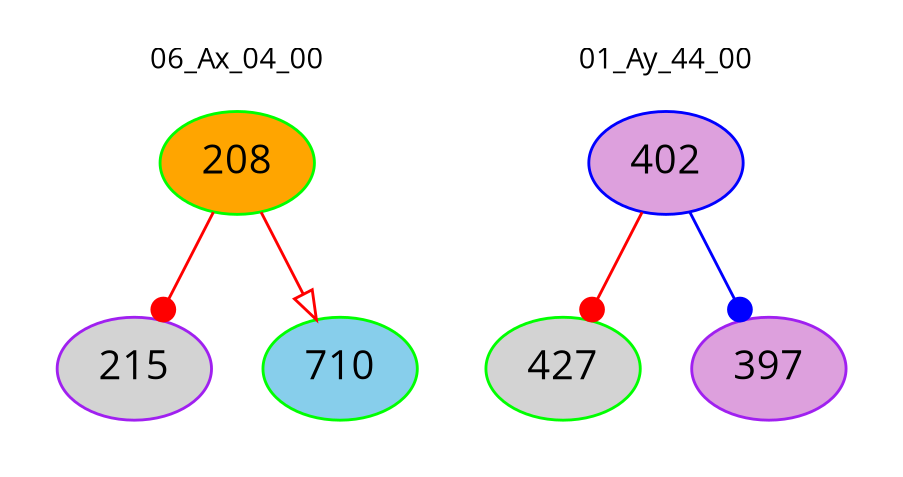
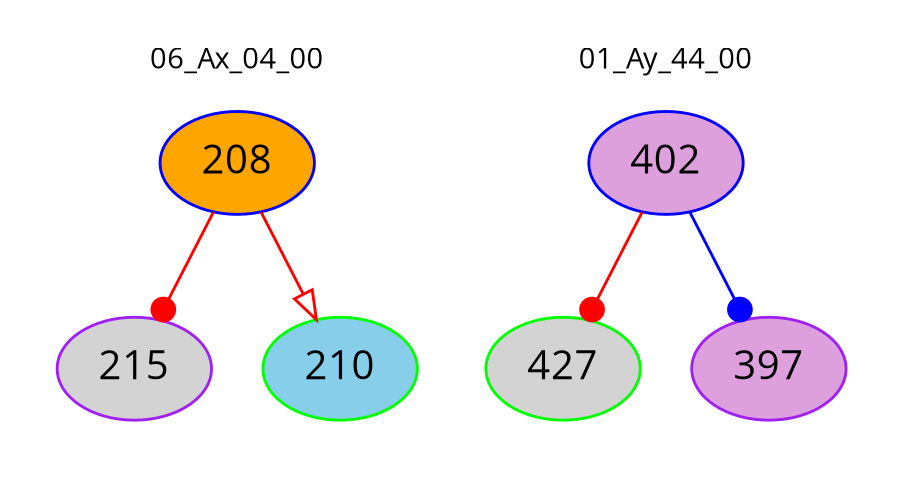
node "208": color green -> blue
node "710": label "710" -> "210"
